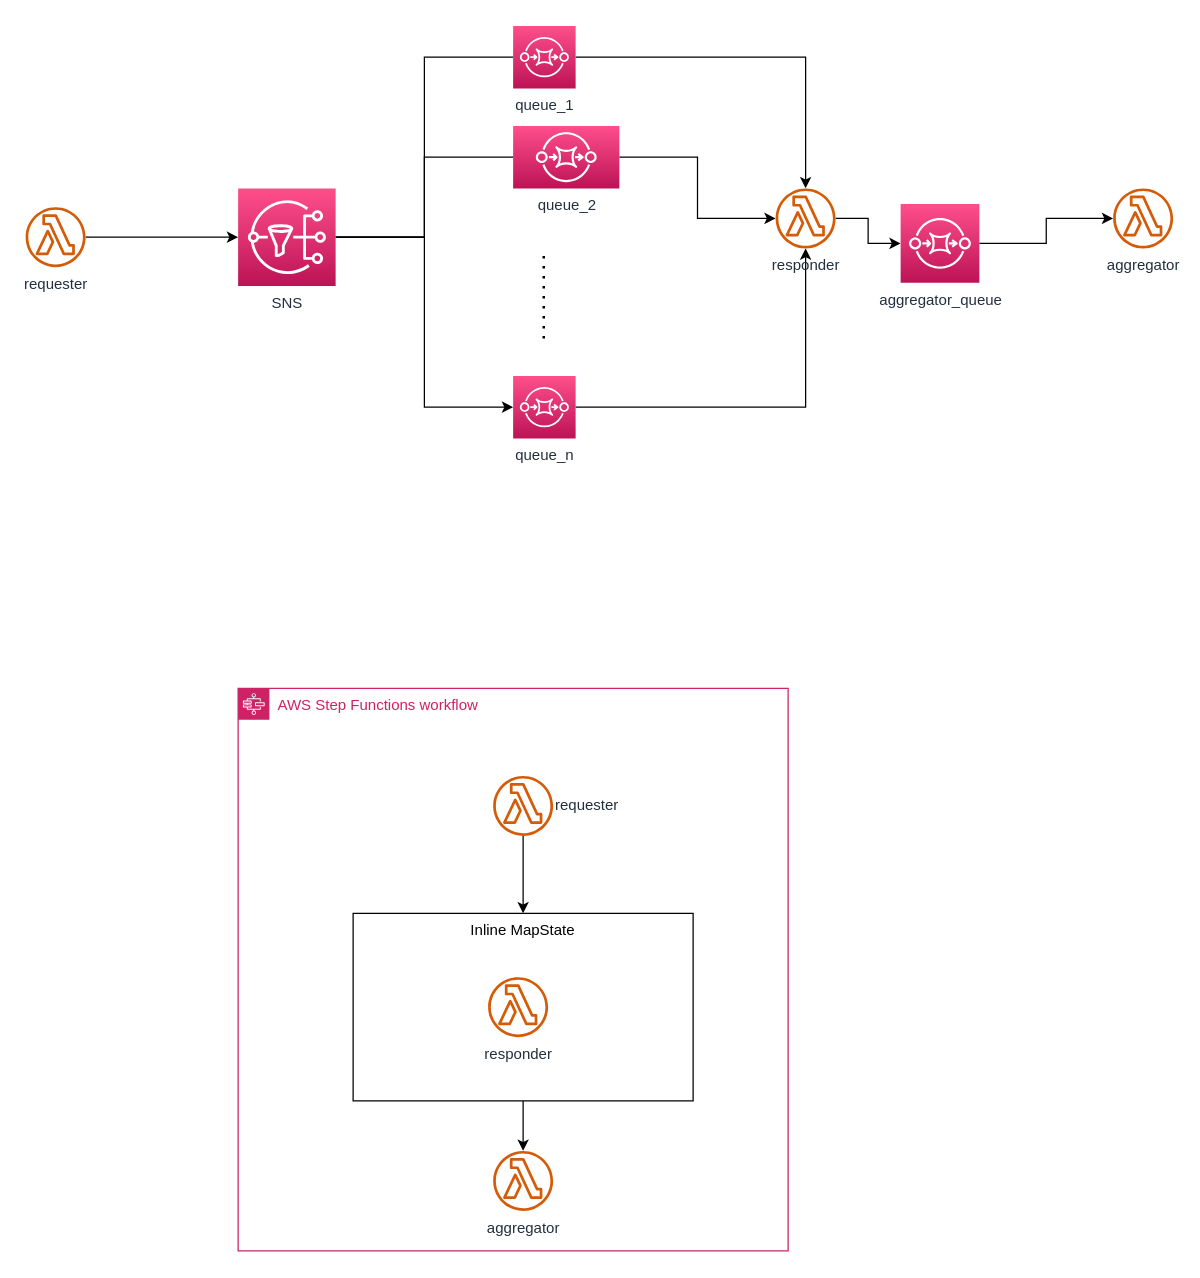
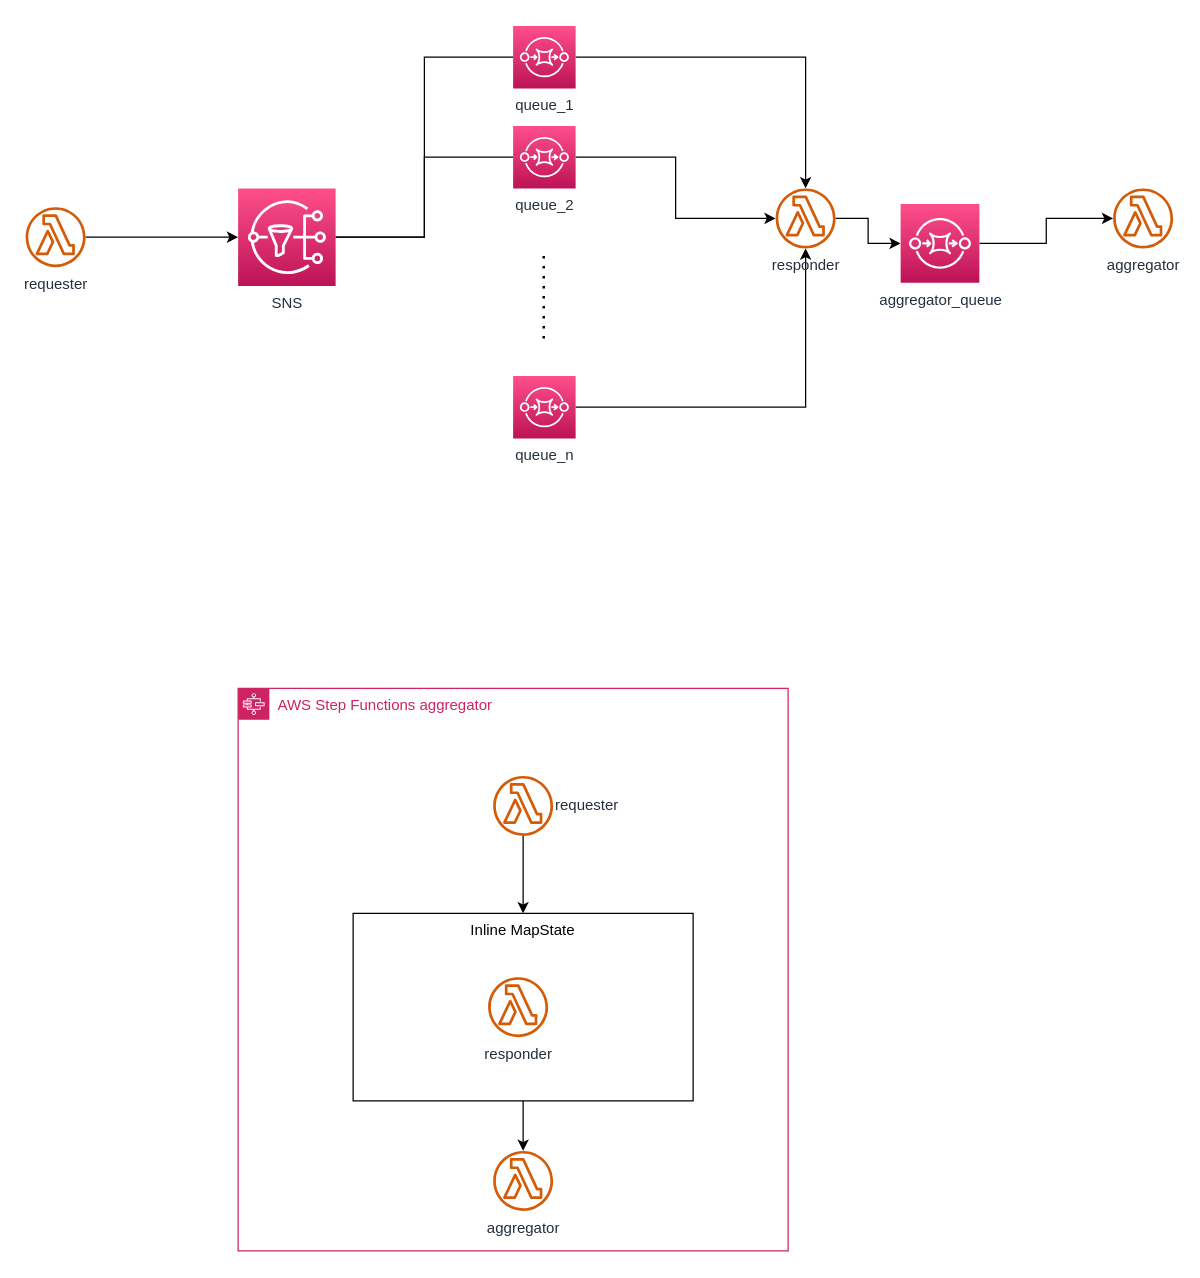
node "queue_2": size 106x63 -> 63x63
edge "SNS" -> "queue_n": removed
node "AWS Step Functions workflow": label "AWS Step Functions workflow" -> "AWS Step Functions aggregator"
